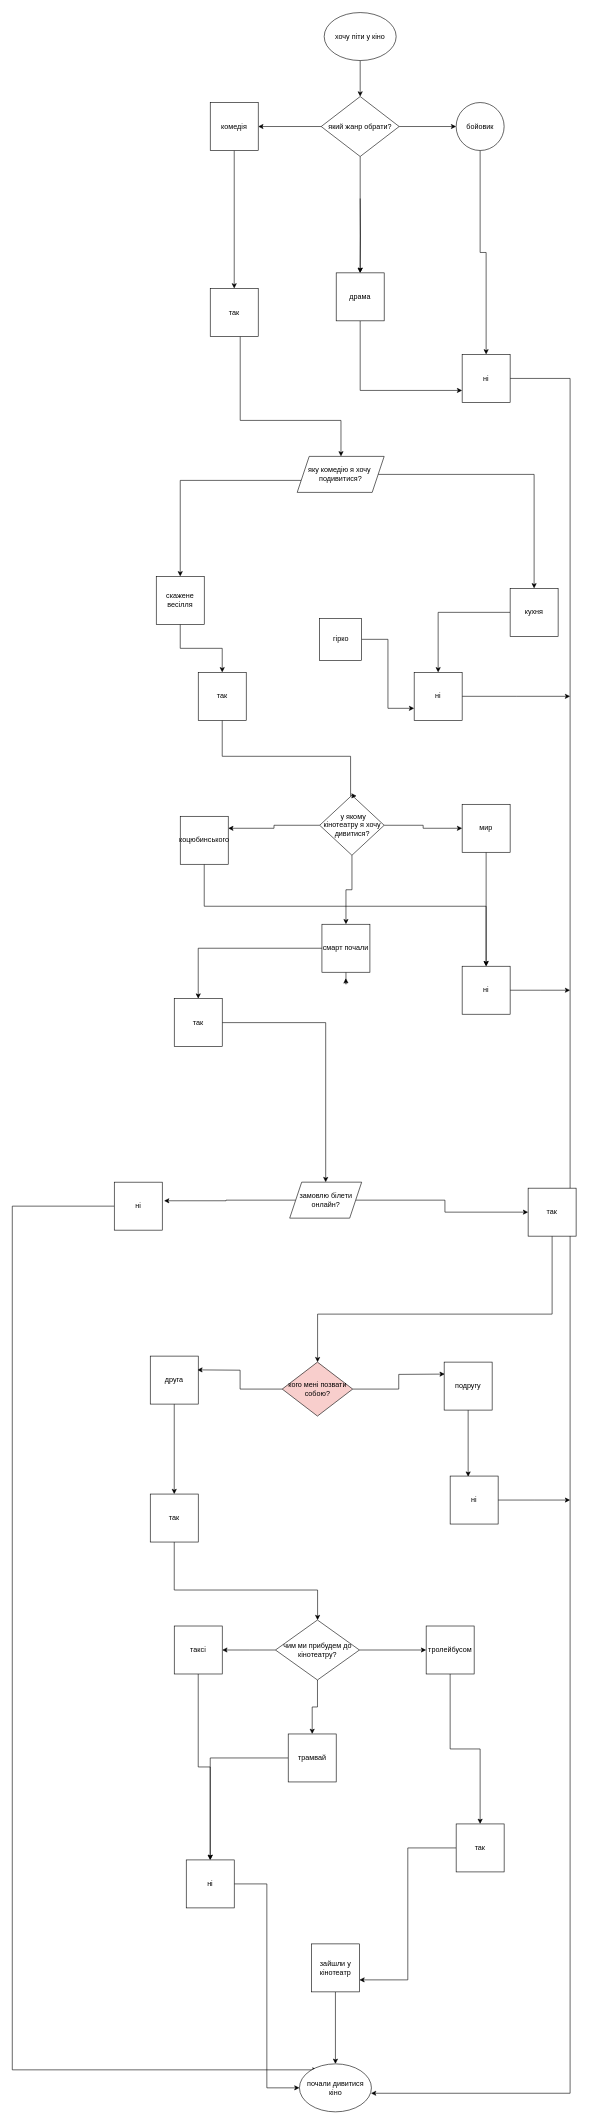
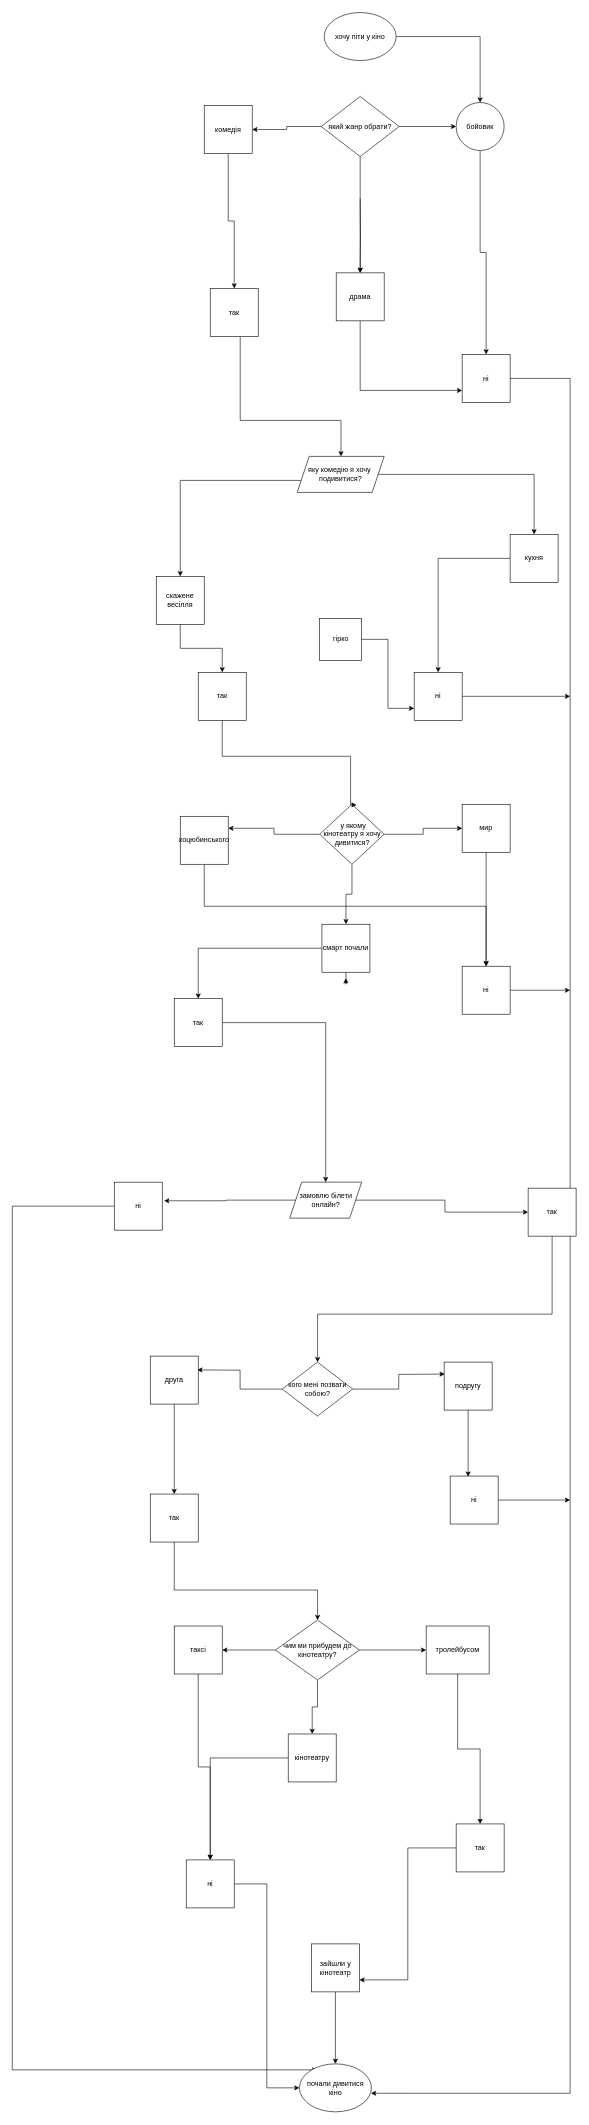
edge "хочу піти у кіно" -> "який жанр обрати?": now "хочу піти у кіно" -> "бойовик"
node "комедія": moved (234, 126) -> (228, 129)
node "кухня": moved (534, 612) -> (534, 558)
node "у якому кінотеатру я хочу дивитися?": moved (352, 825) -> (352, 834)
node "кого мені позвати собою?": fillcolor #f8cecc -> #ffffff
node "тролейбусом": size 48x48 -> 63x48
node "трамвай": label "трамвай" -> "кінотеатру"
